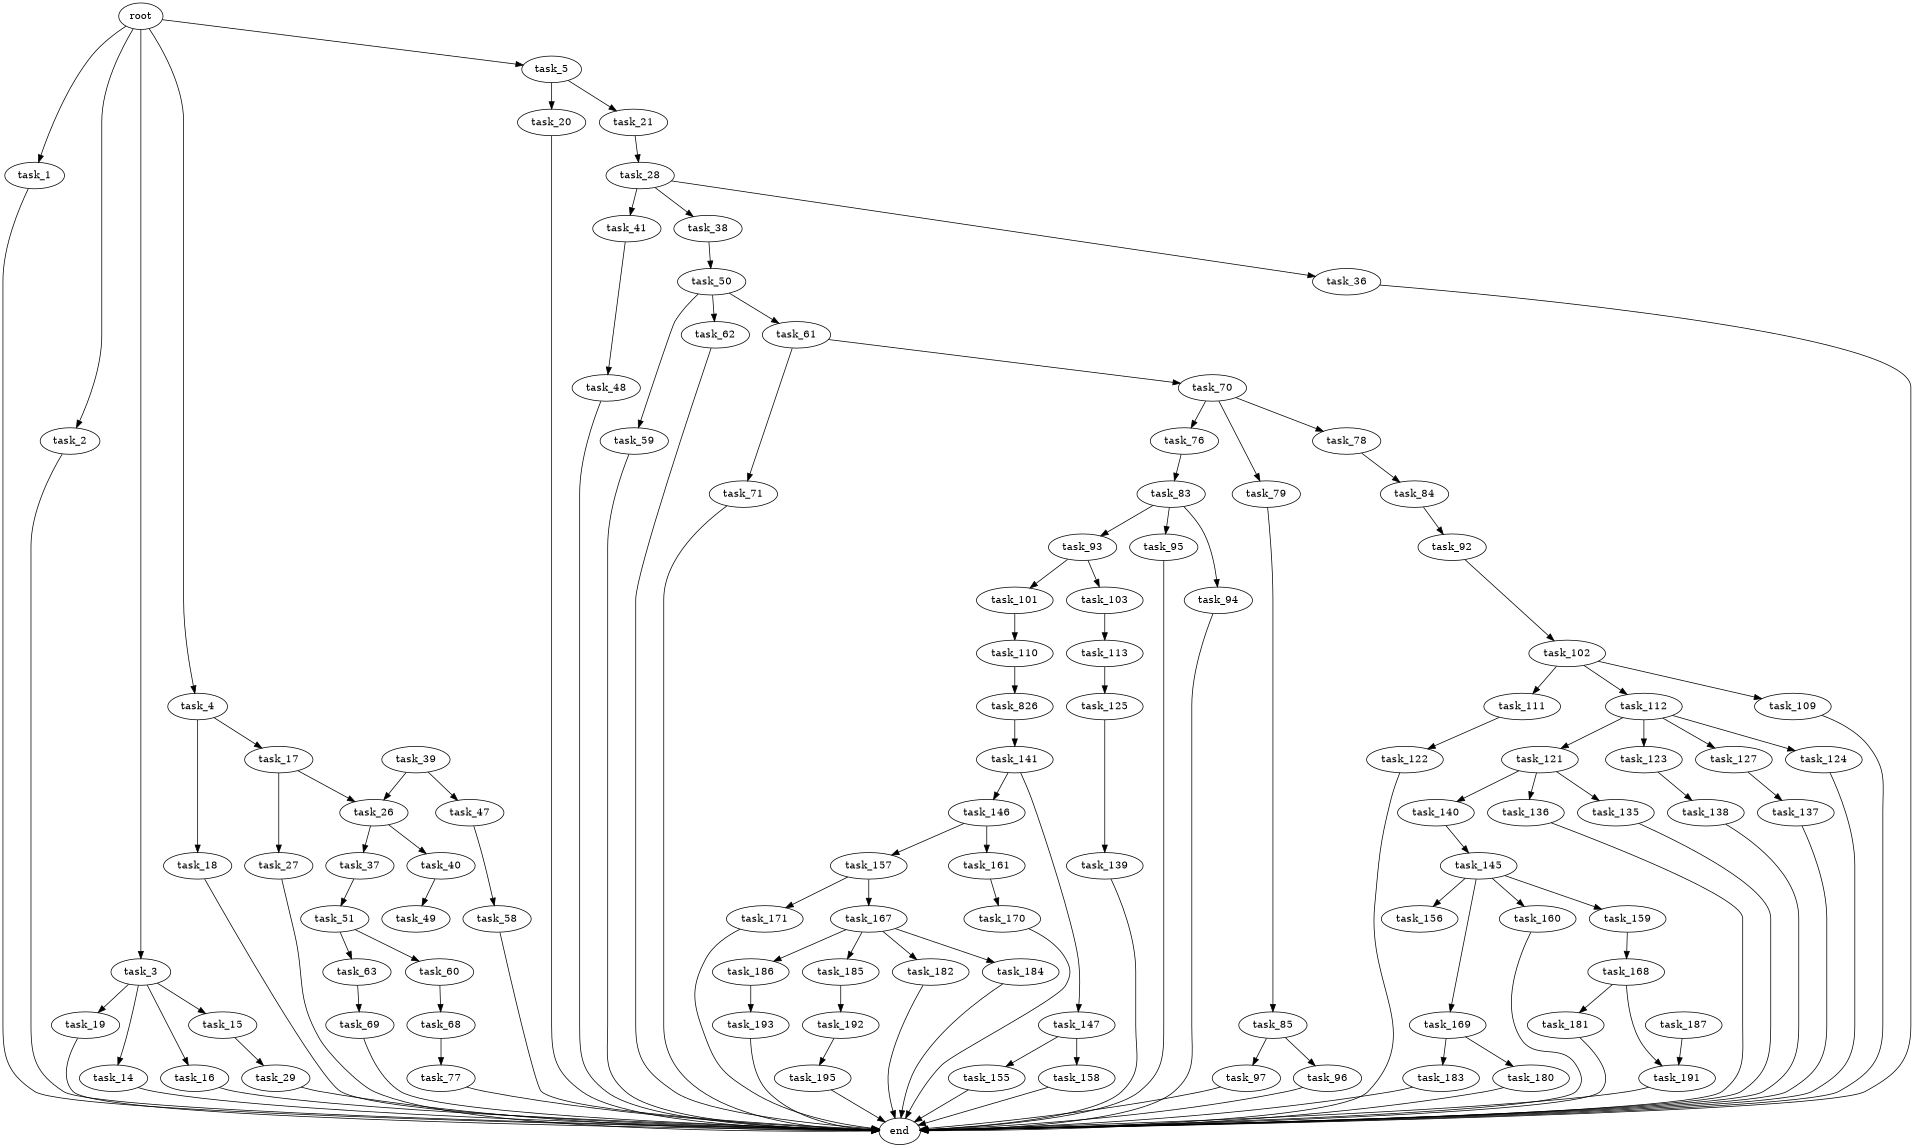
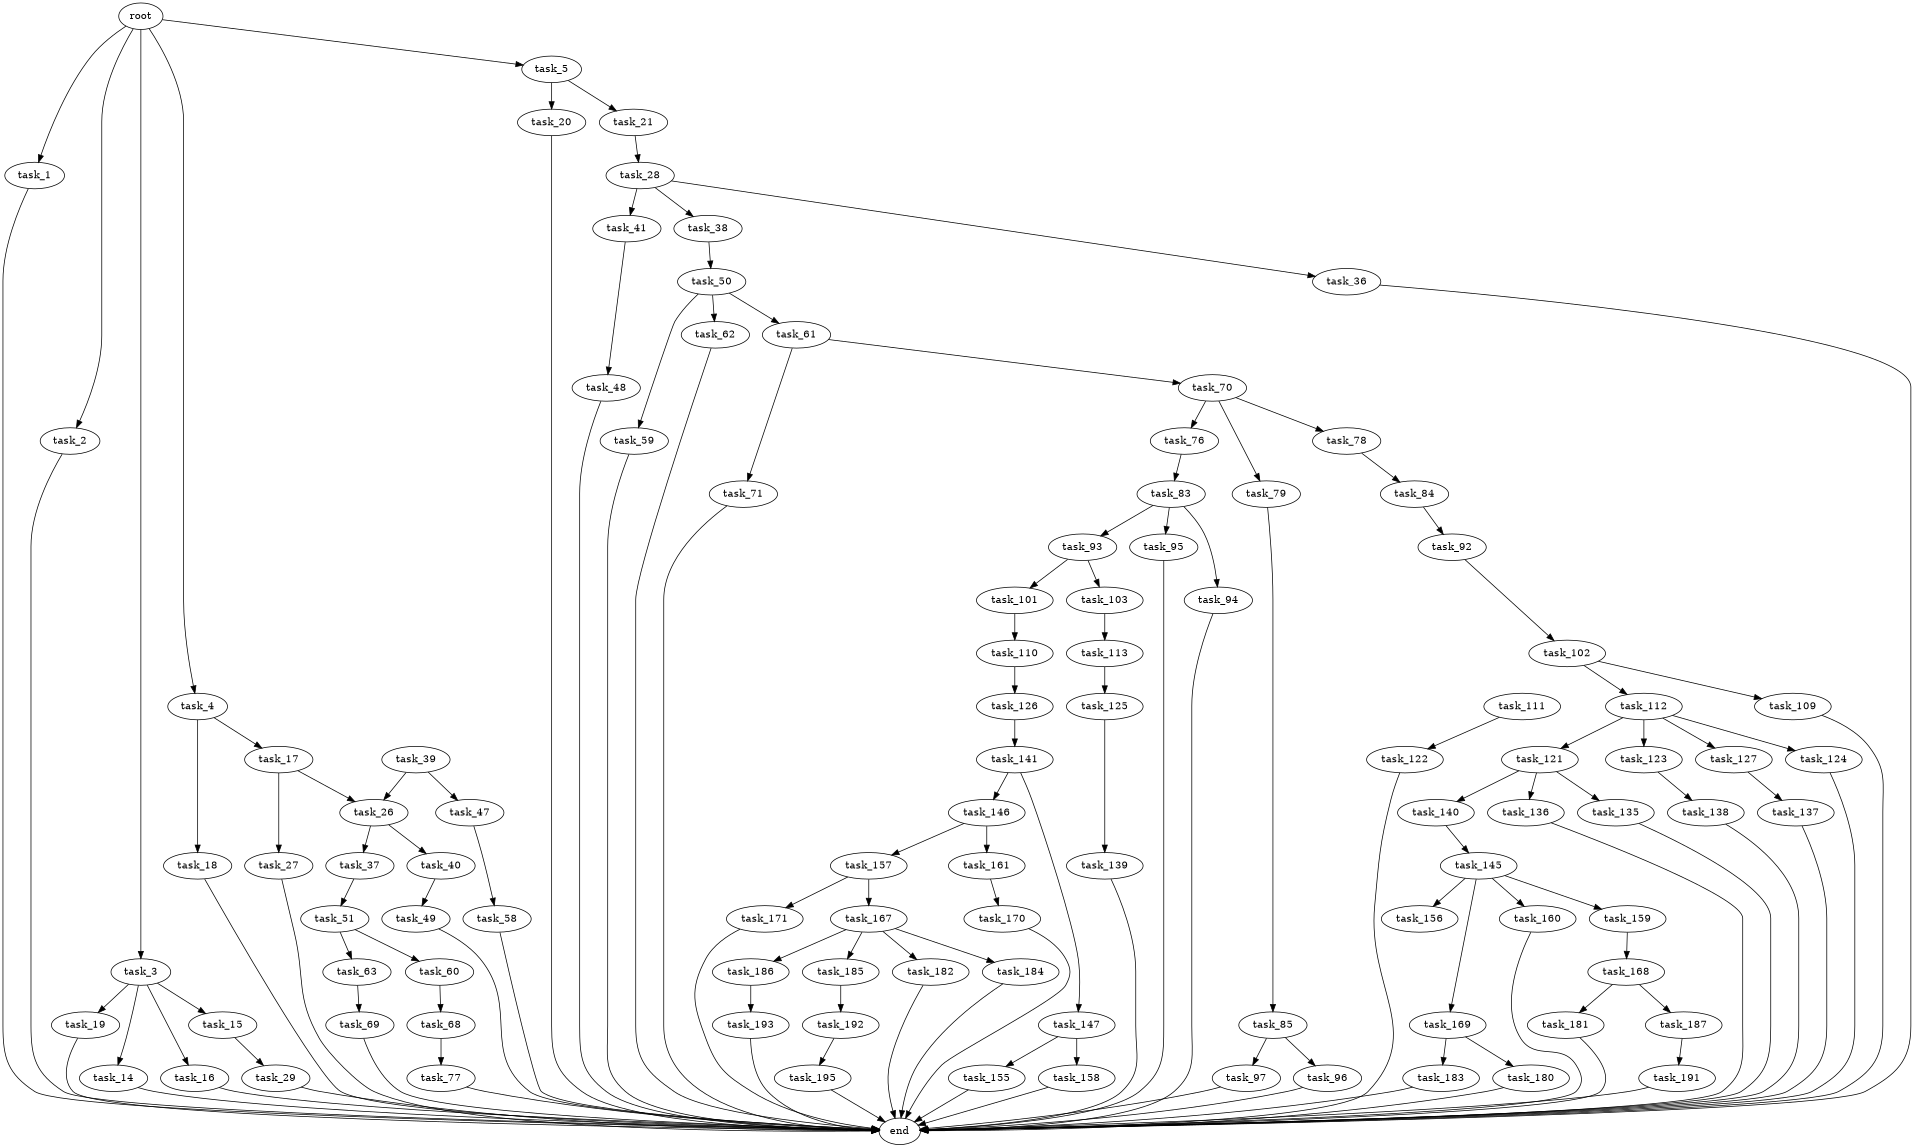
edge "task_102" -> "task_111": removed
node "task_826": label "task_826" -> "task_126"
edge "task_168" -> "task_191": now "task_168" -> "task_187"
edge "task_49" -> "end": added
